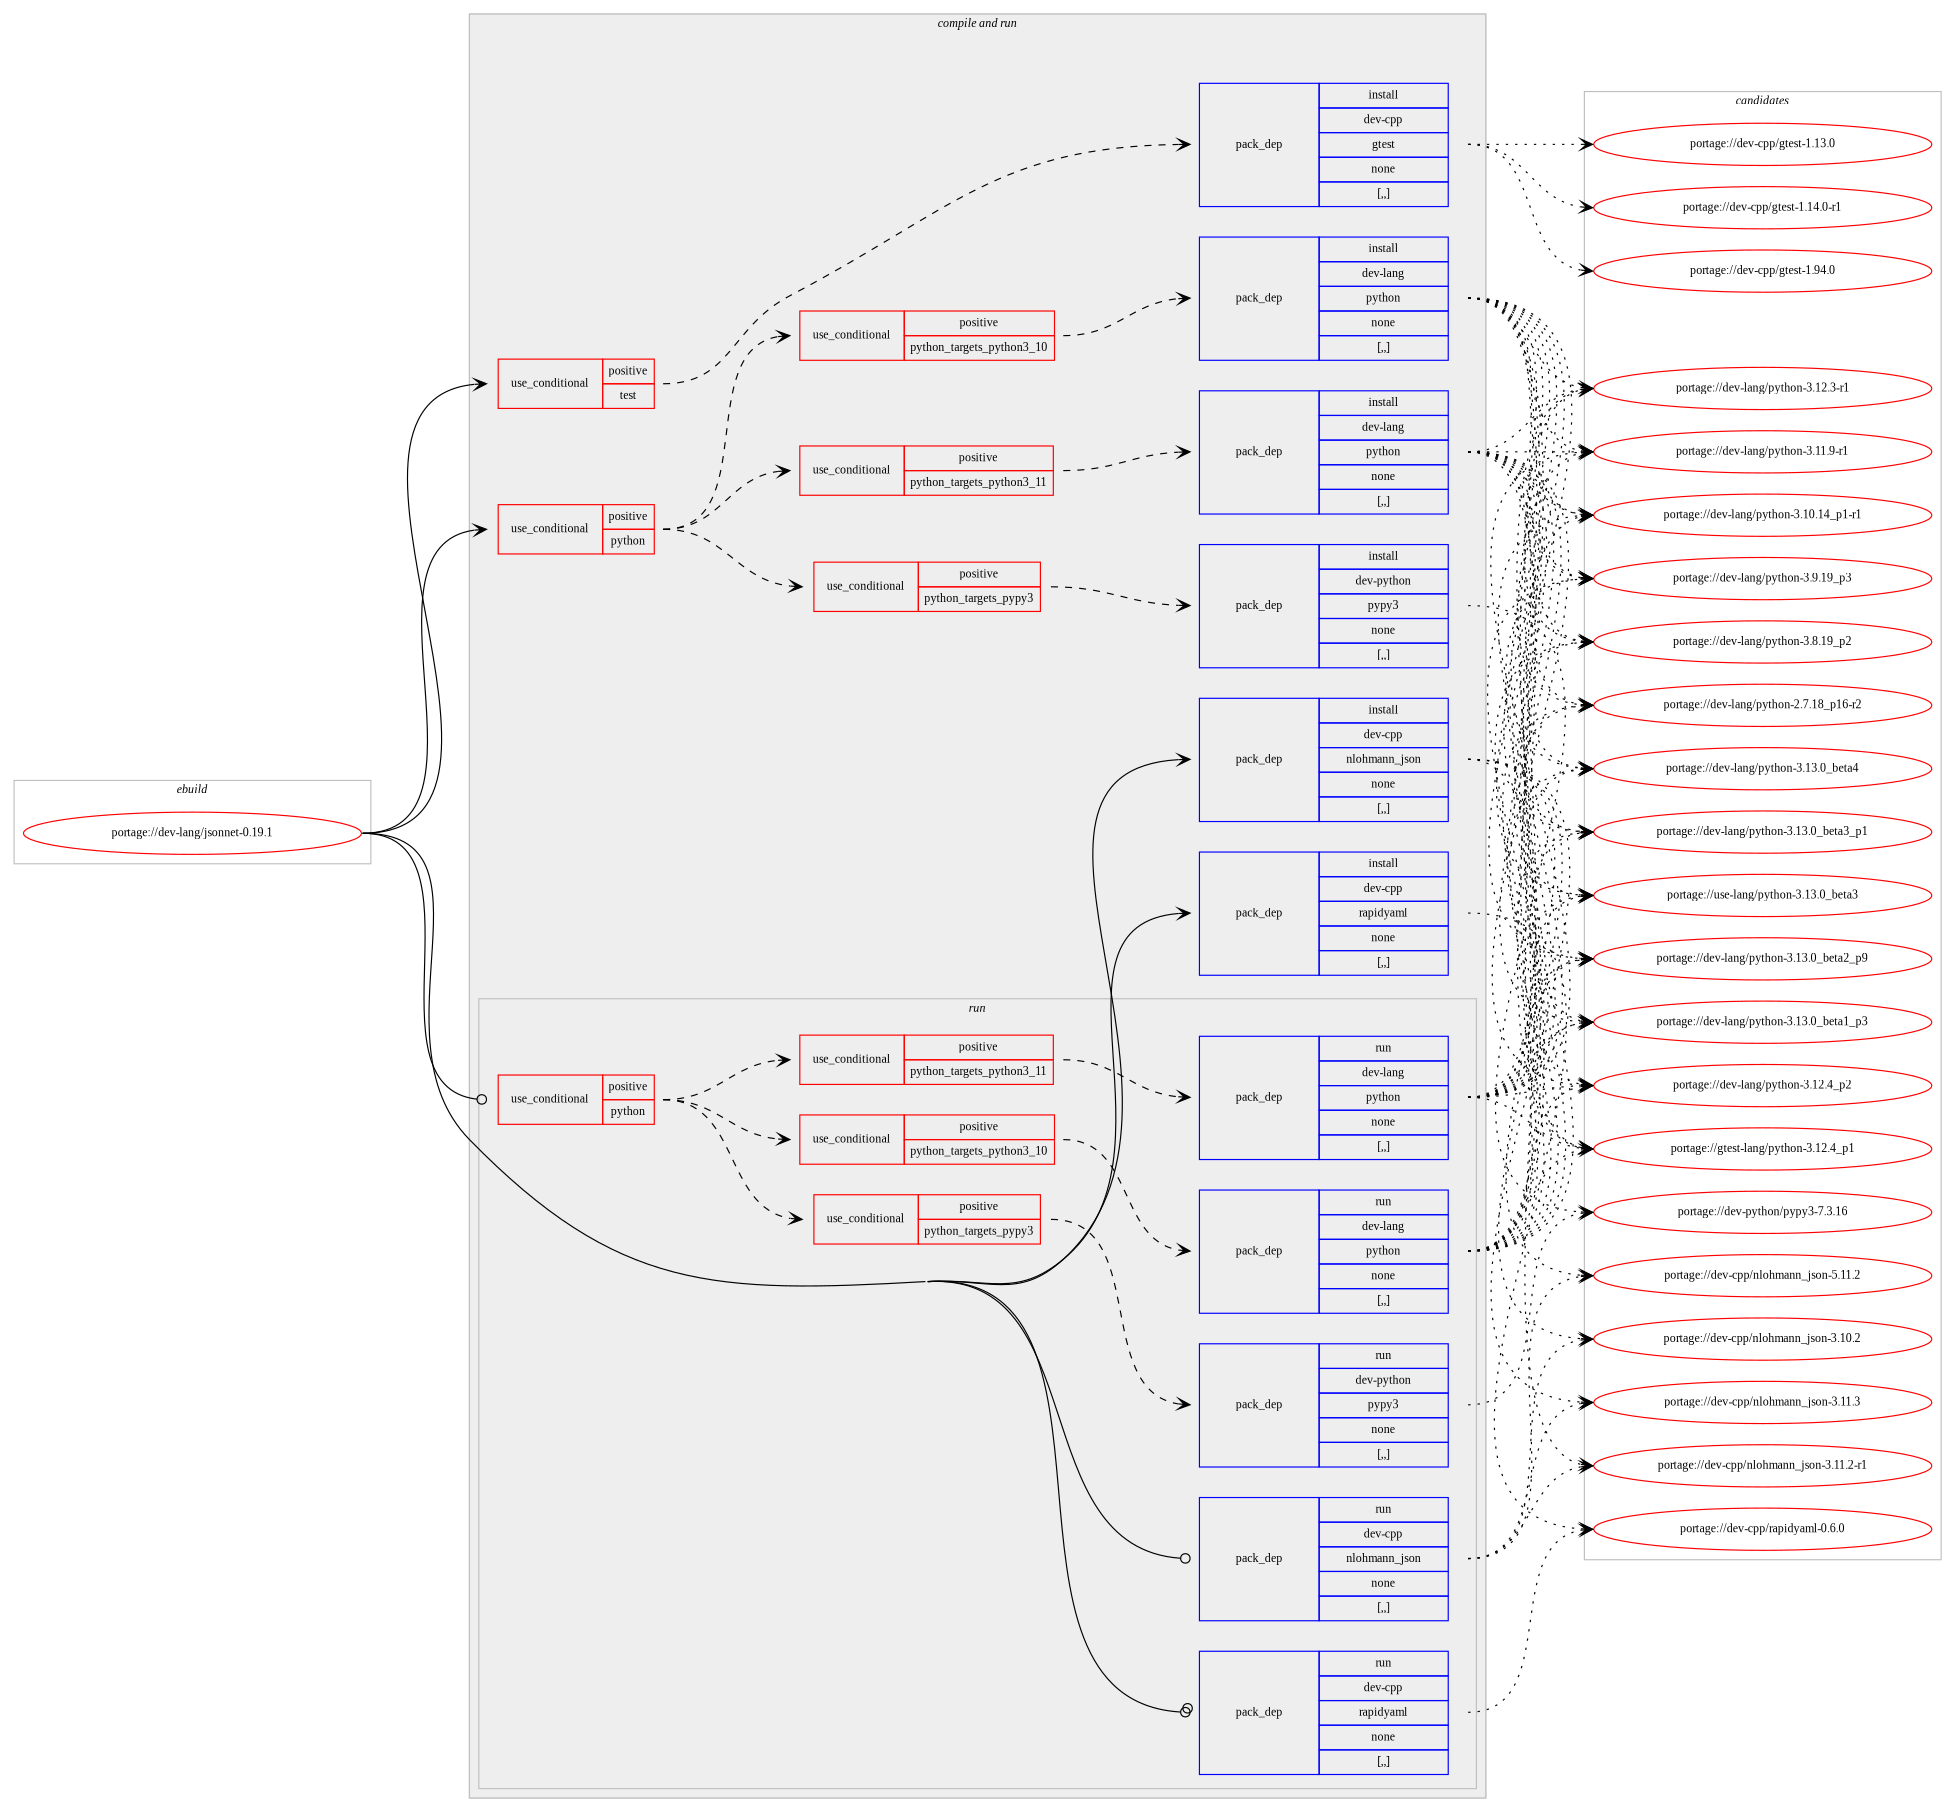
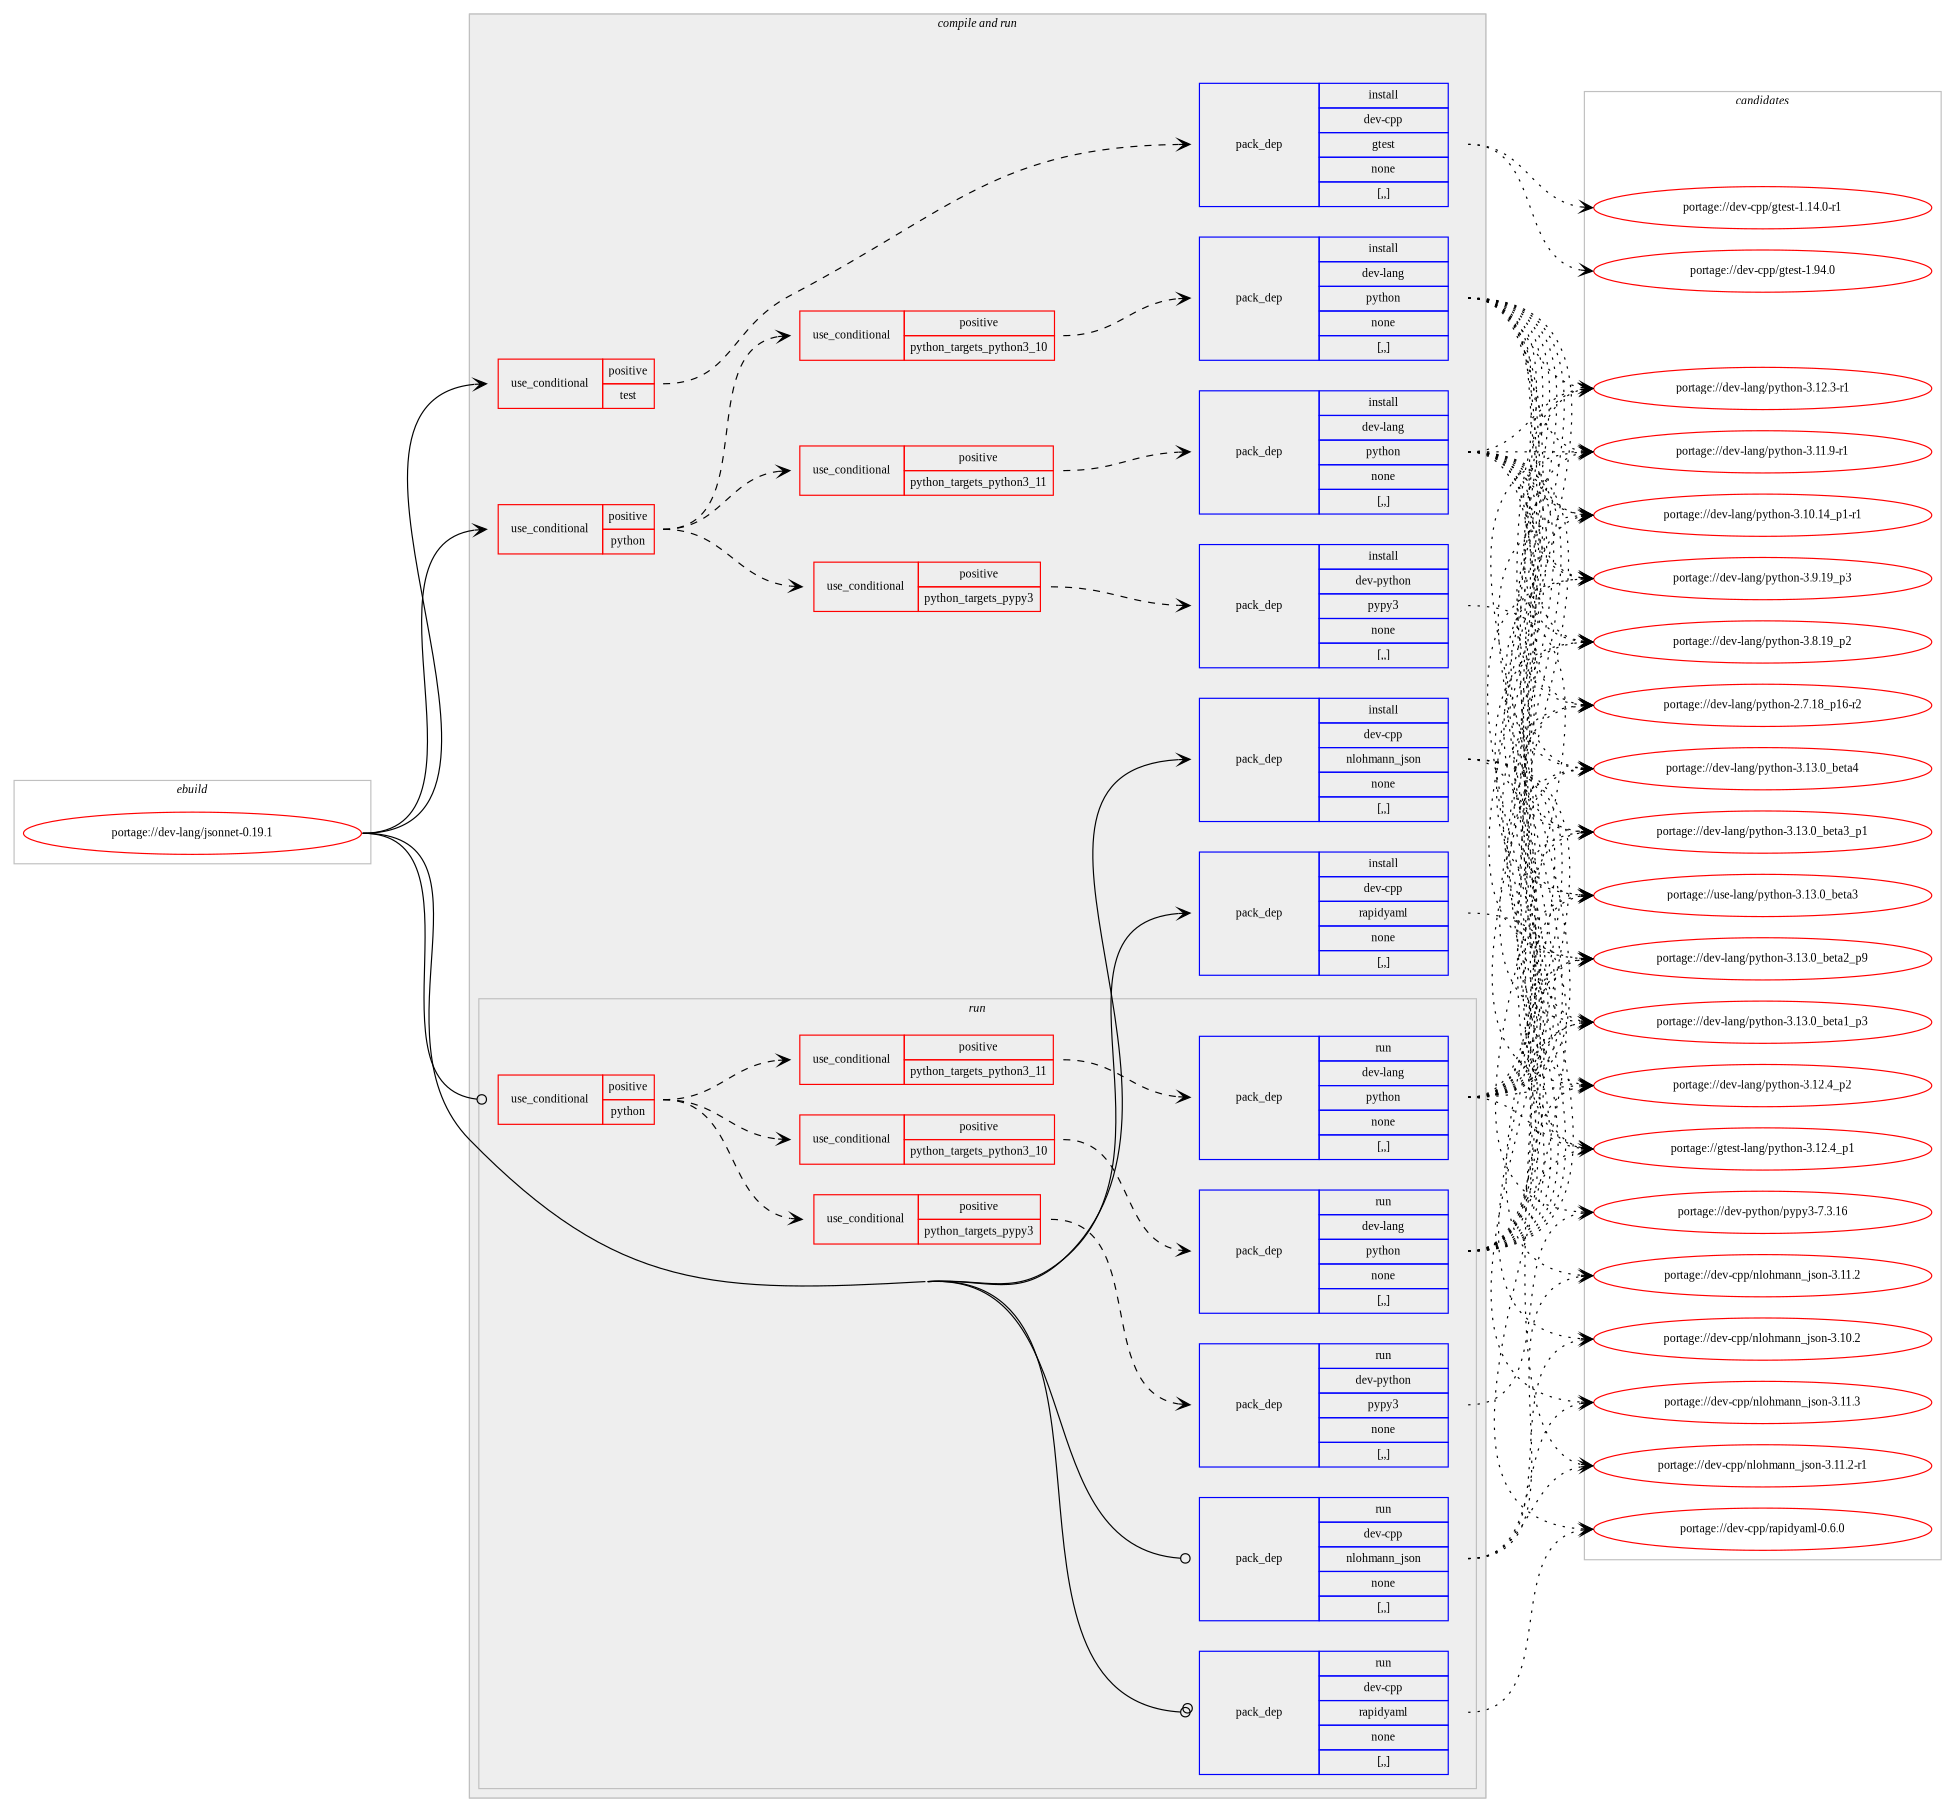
node "portage://dev-cpp/gtest-1.13.0": removed
node "portage://dev-cpp/nlohmann_json-5.11.2": label "portage://dev-cpp/nlohmann_json-5.11.2" -> "portage://dev-cpp/nlohmann_json-3.11.2"
